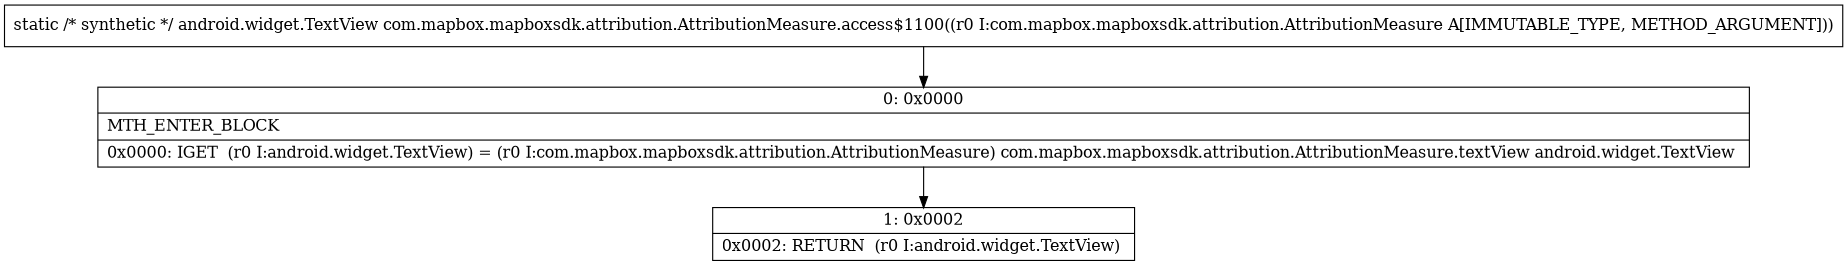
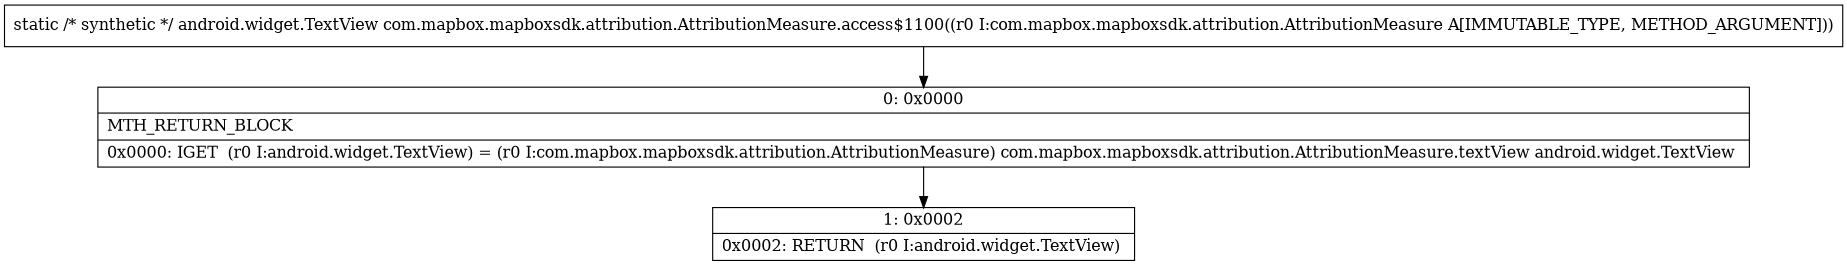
node "0: 0x0000": text "MTH_ENTER_BLOCK" -> "MTH_RETURN_BLOCK"
